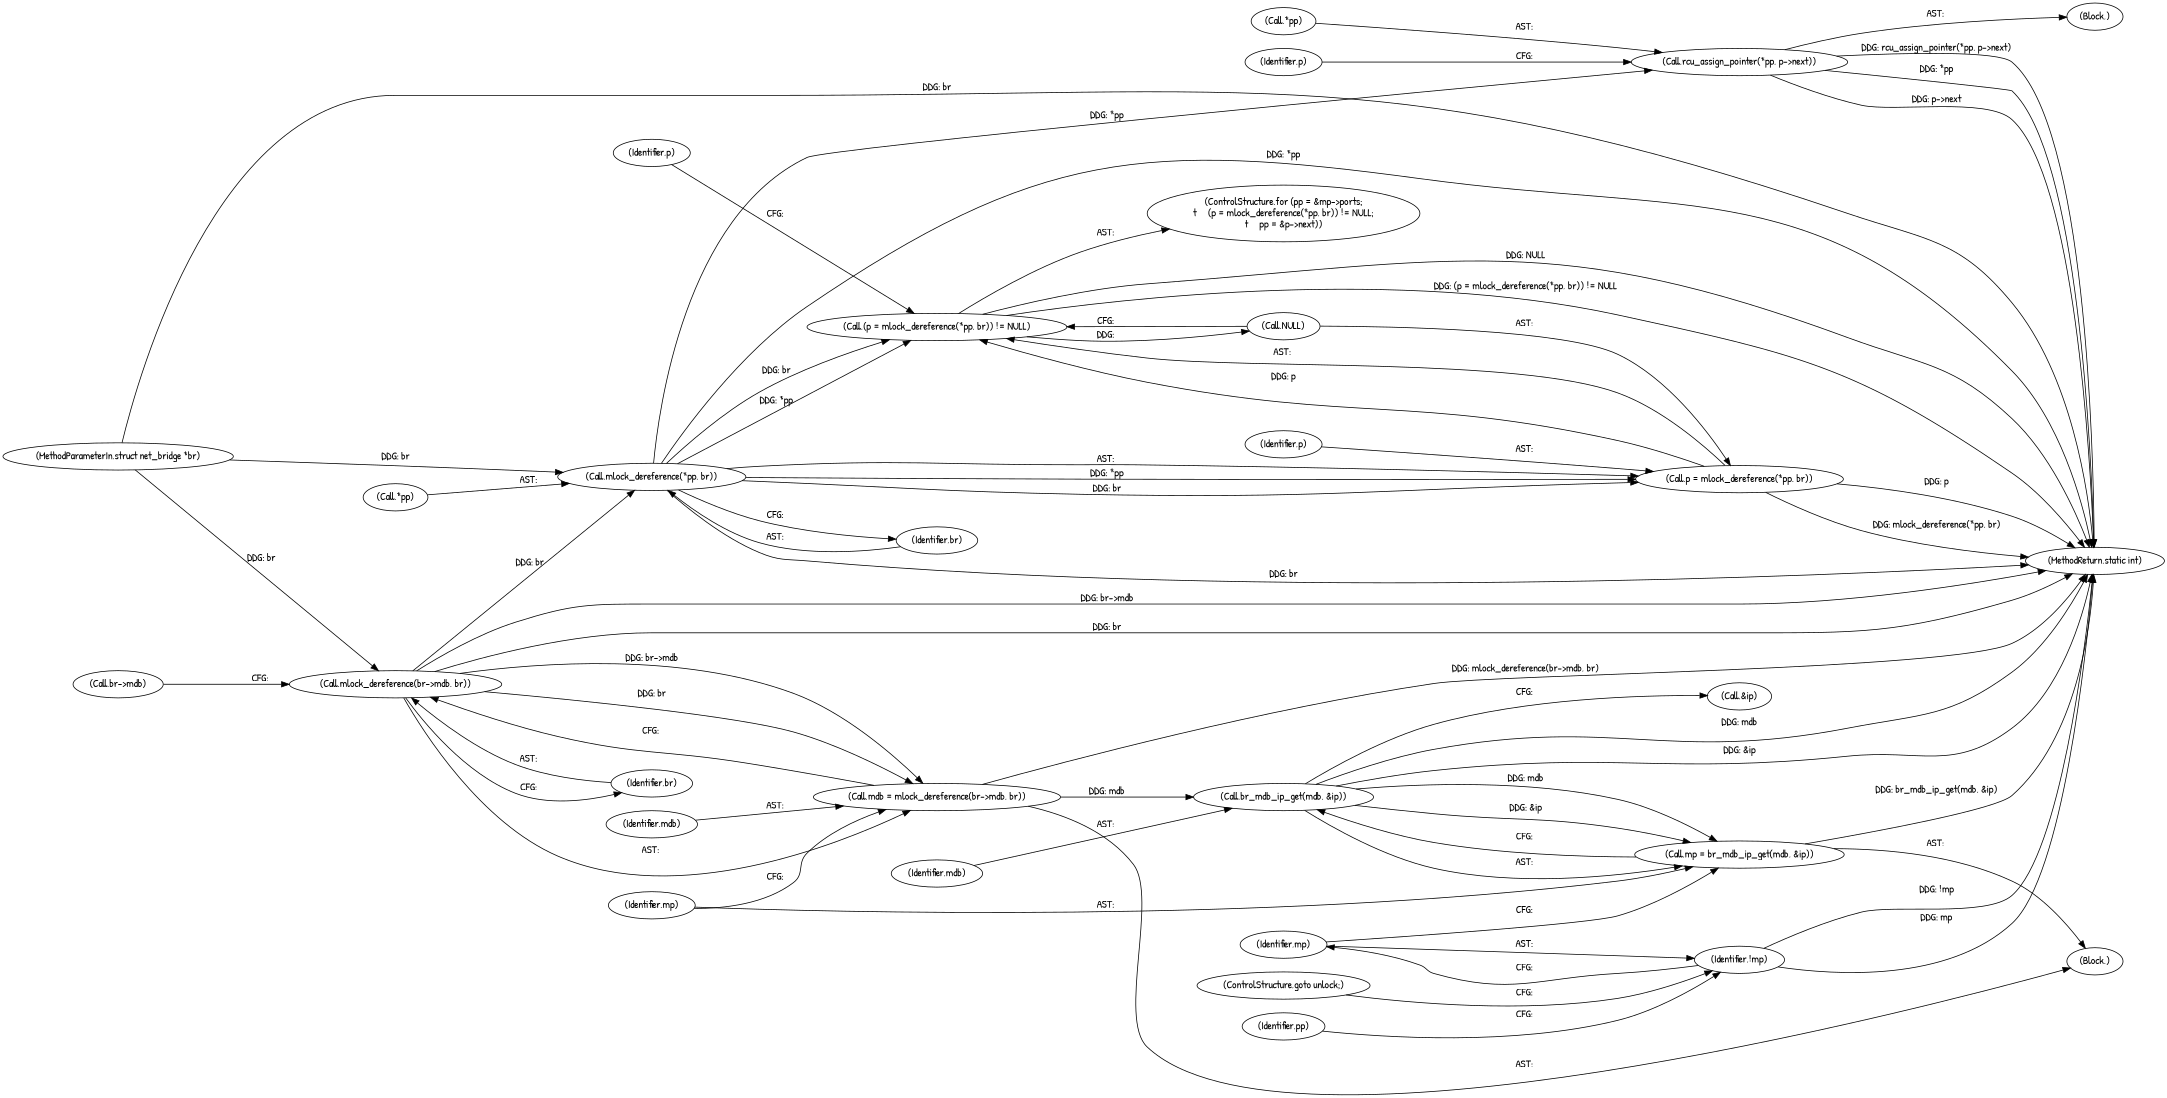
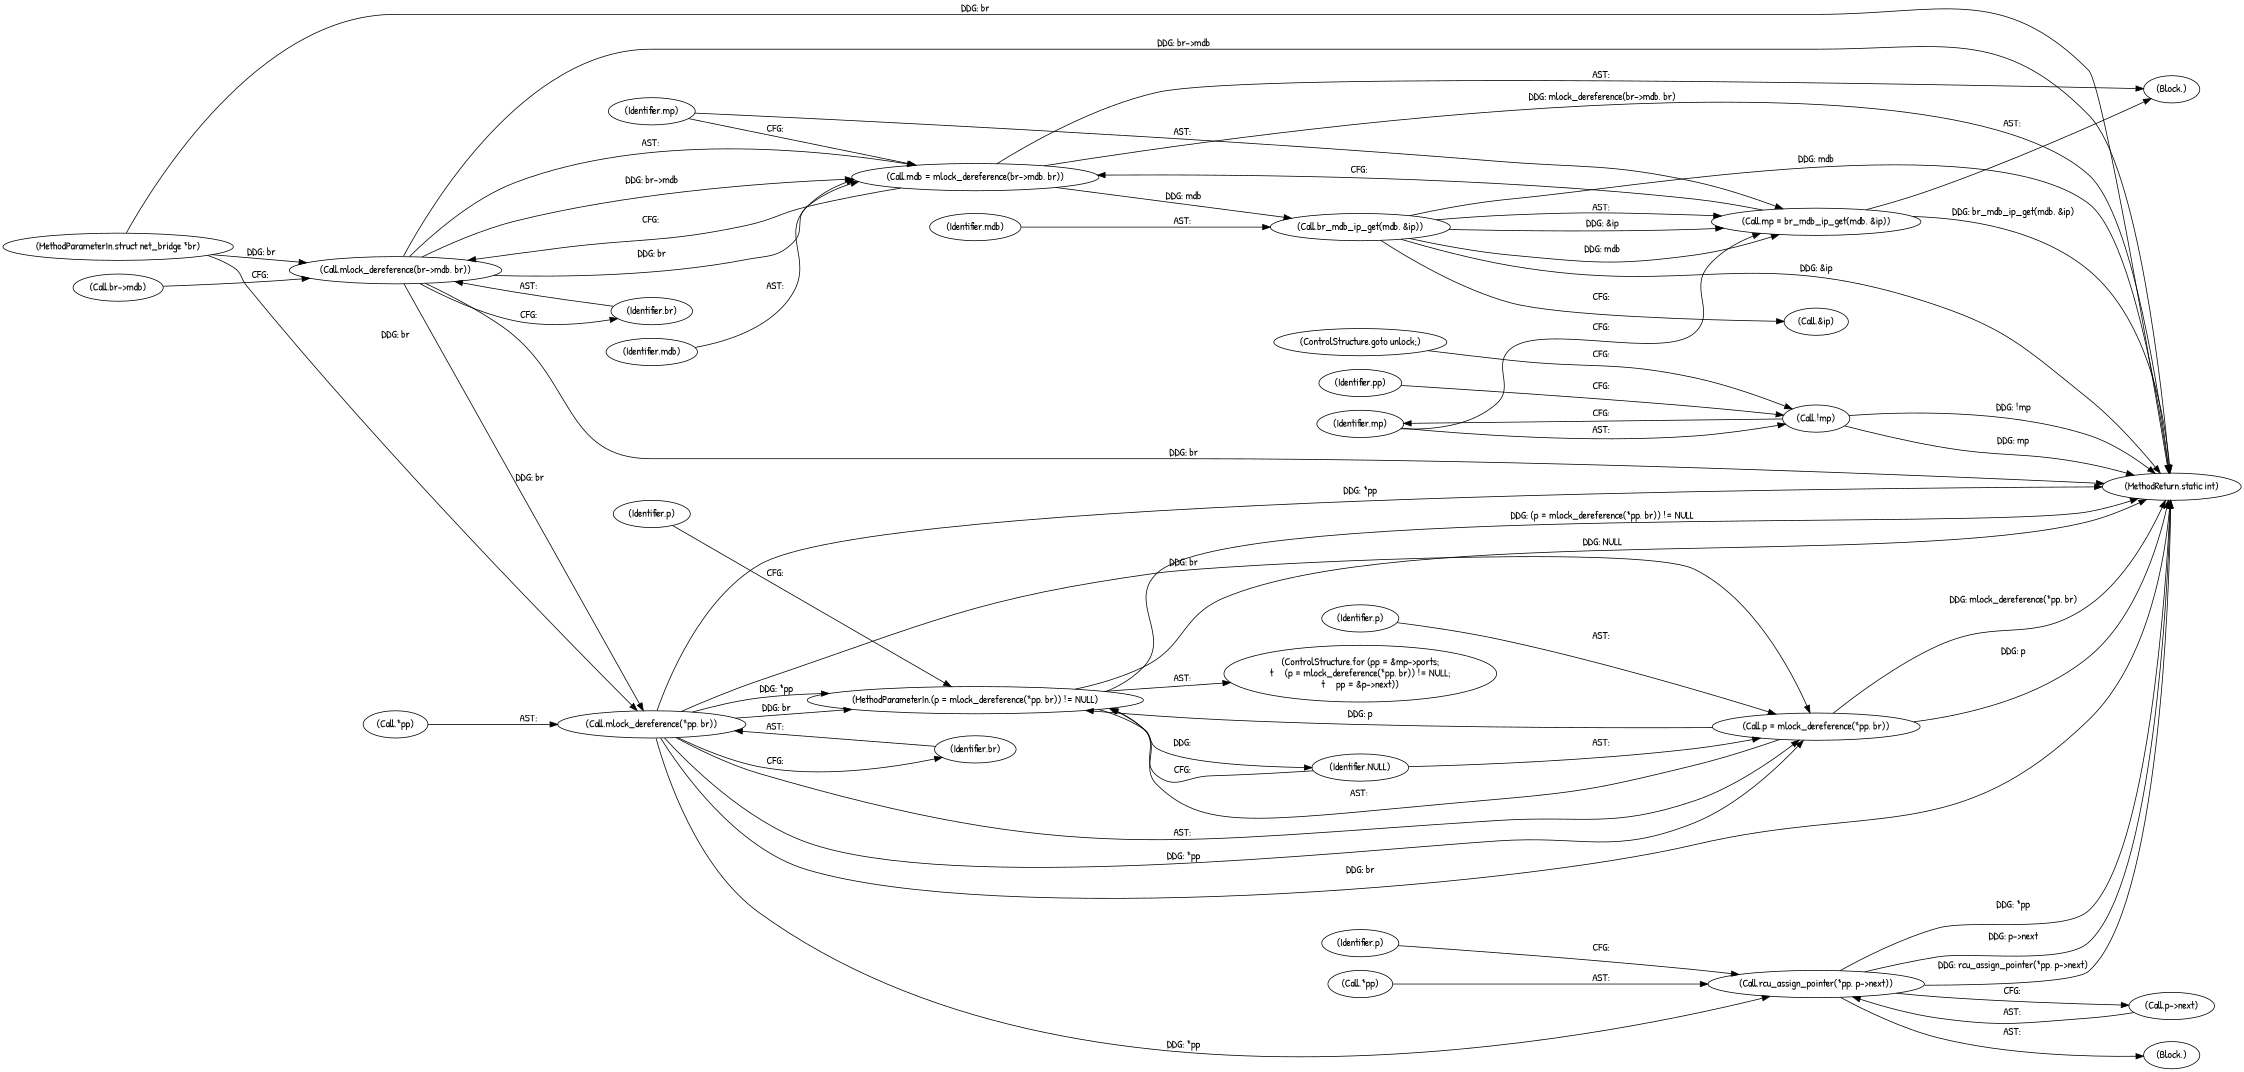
node "(Call,NULL)": label "(Call,NULL)" -> "(Identifier,NULL)"
node "(Call,(p = mlock_dereference(*pp, br)) != NULL)": label "(Call,(p = mlock_dereference(*pp, br)) != NULL)" -> "(MethodParameterIn,(p = mlock_dereference(*pp, br)) != NULL)"
edge "(Call,mp = br_mdb_ip_get(mdb, &ip))" -> "(Call,br_mdb_ip_get(mdb, &ip))": now "(Call,mp = br_mdb_ip_get(mdb, &ip))" -> "(Call,mdb = mlock_dereference(br->mdb, br))"
node "(Identifier,!mp)": label "(Identifier,!mp)" -> "(Call,!mp)"
node "(Call,p->next)": added
